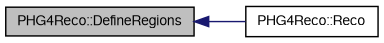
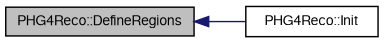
node "PHG4Reco::Reco": label "PHG4Reco::Reco" -> "PHG4Reco::Init"
